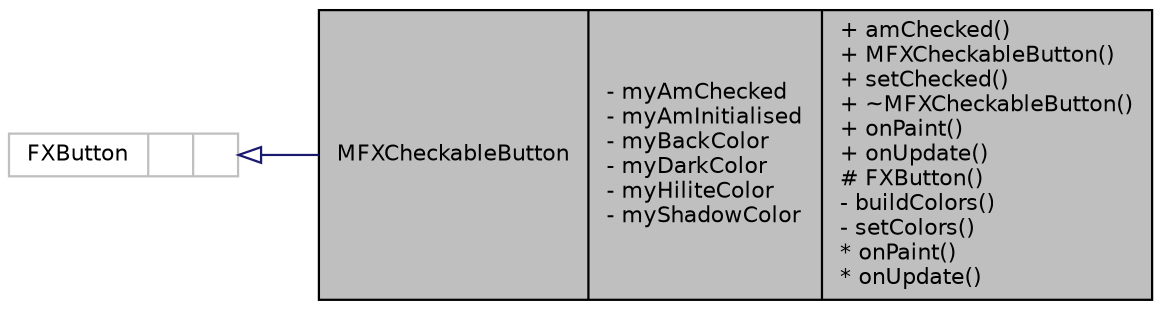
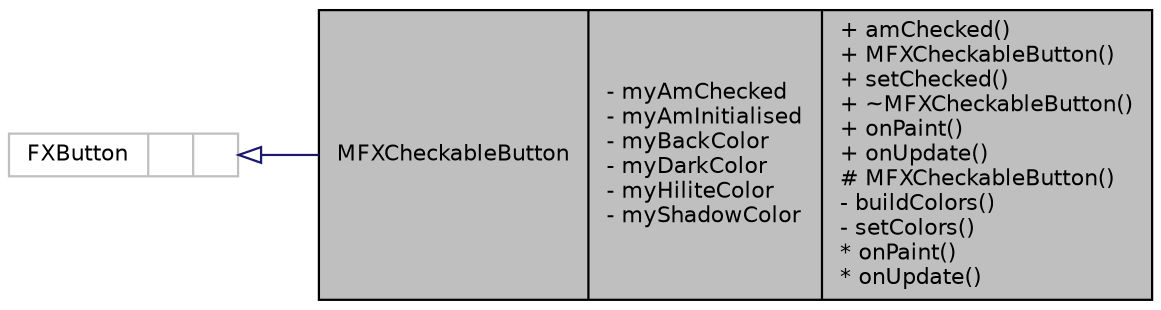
node "MFXCheckableButton": text "# FXButton()" -> "# MFXCheckableButton()"
